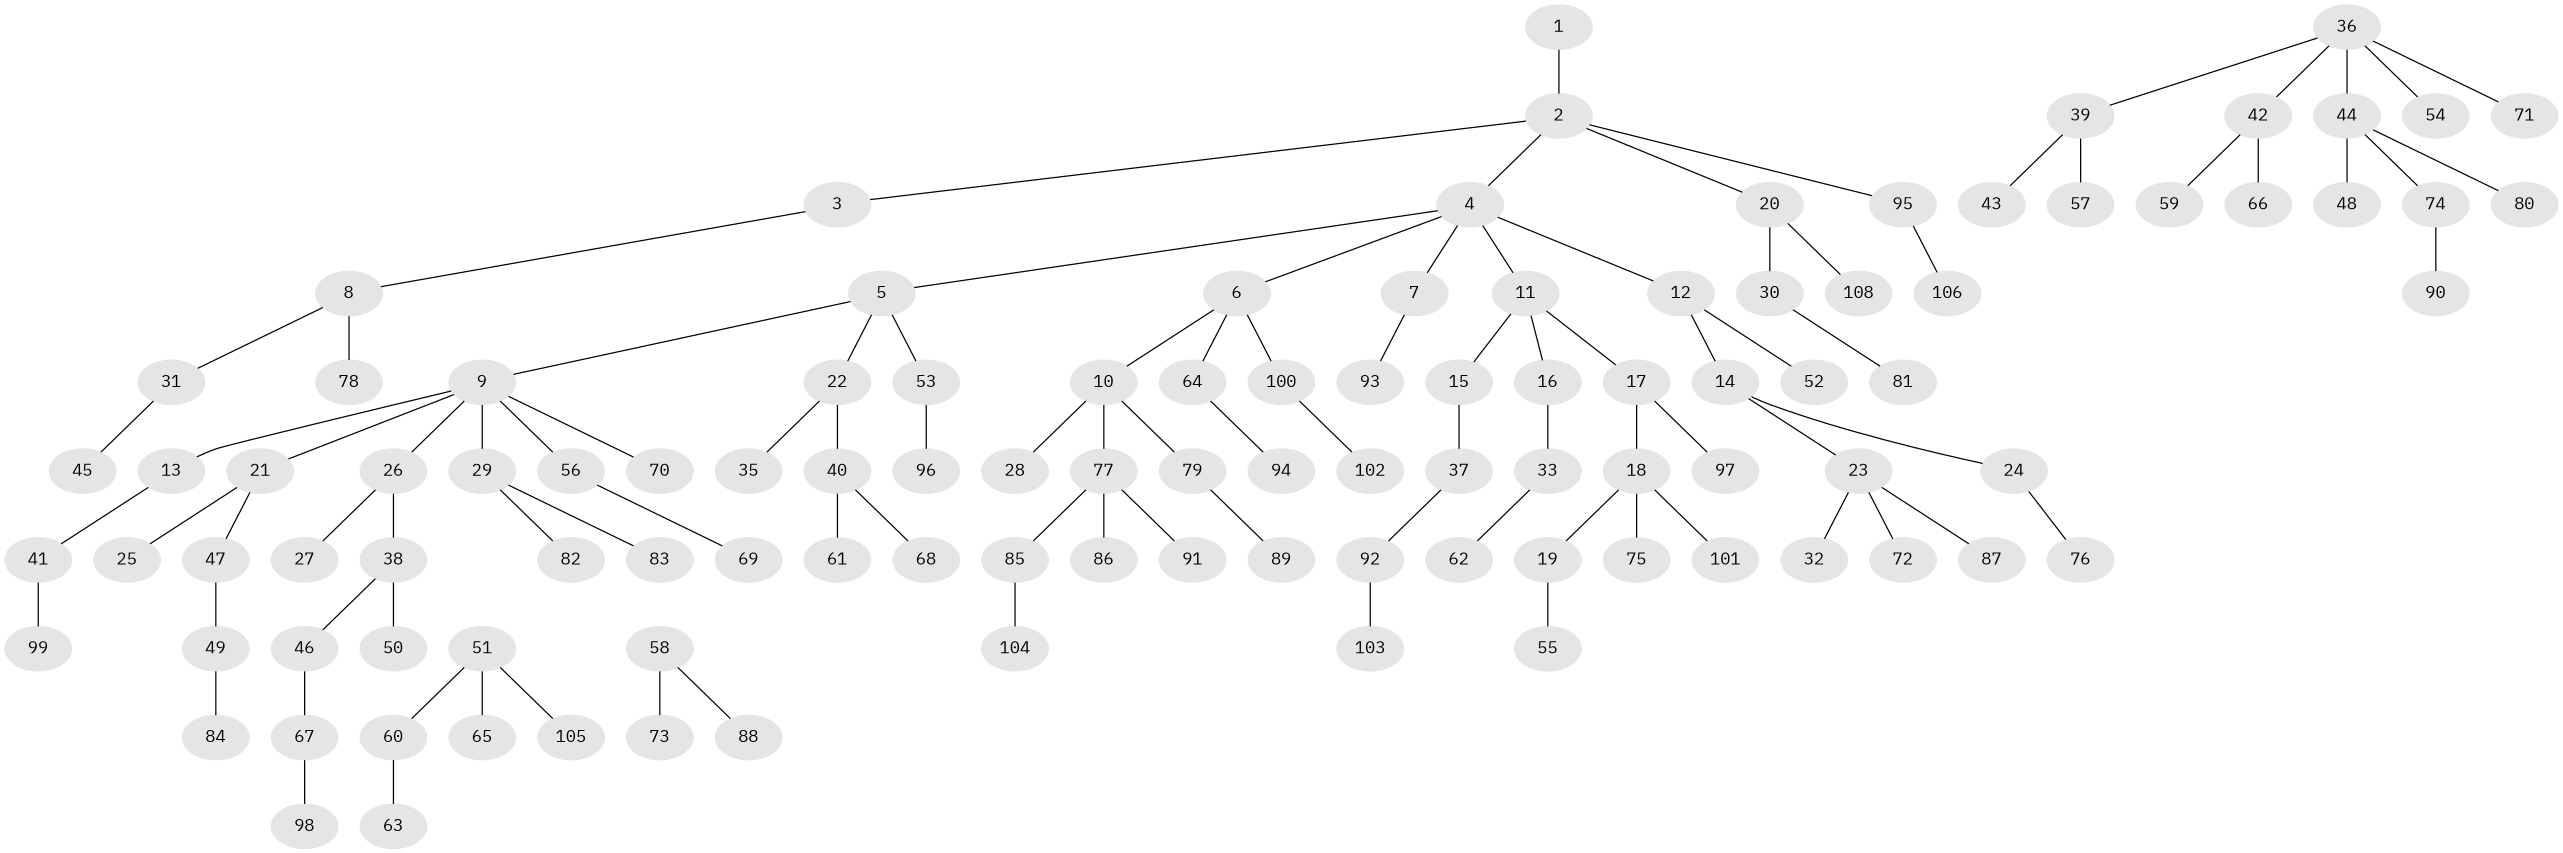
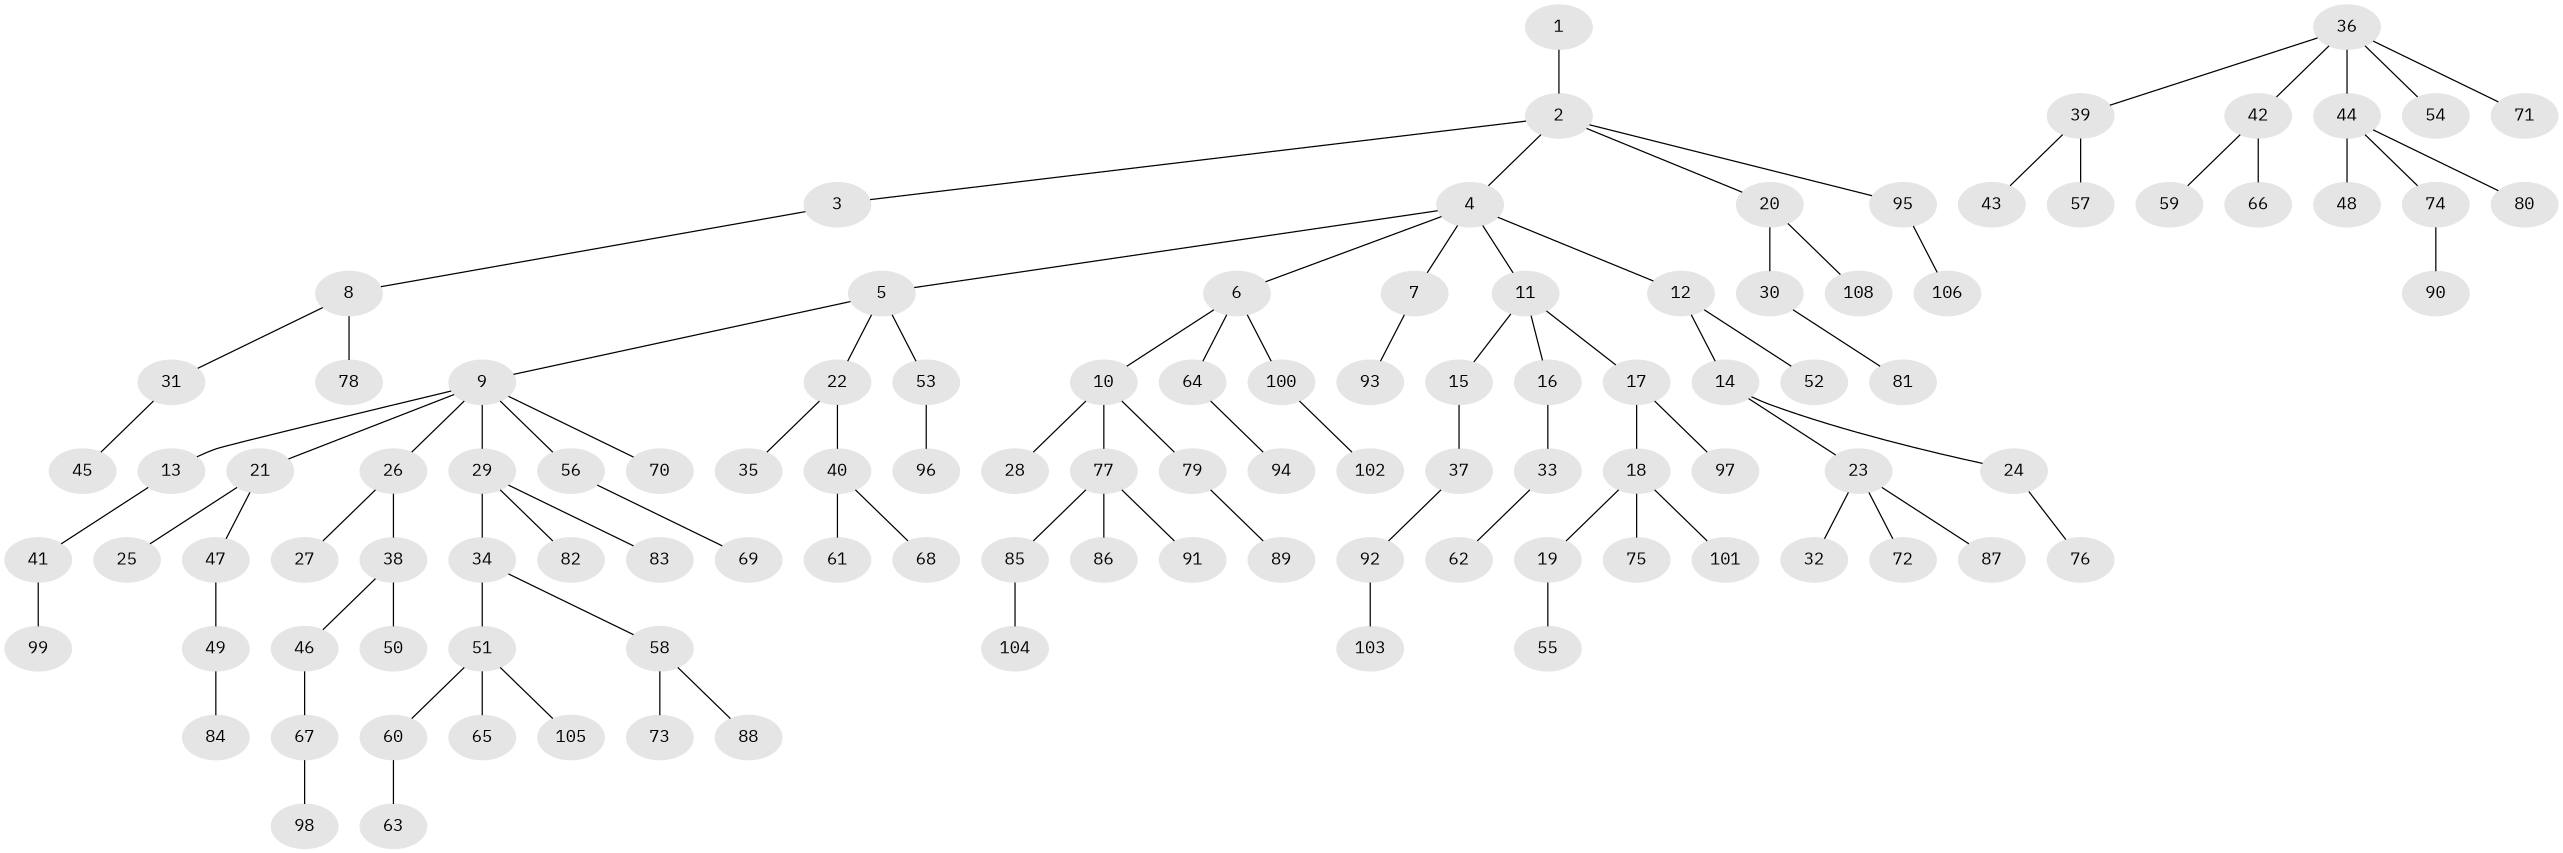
node "34": added
